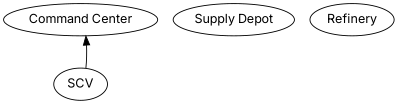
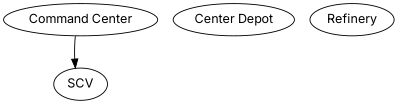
node "Supply Depot": label "Supply Depot" -> "Center Depot"
edge "SCV" -> "Command Center": reversed
